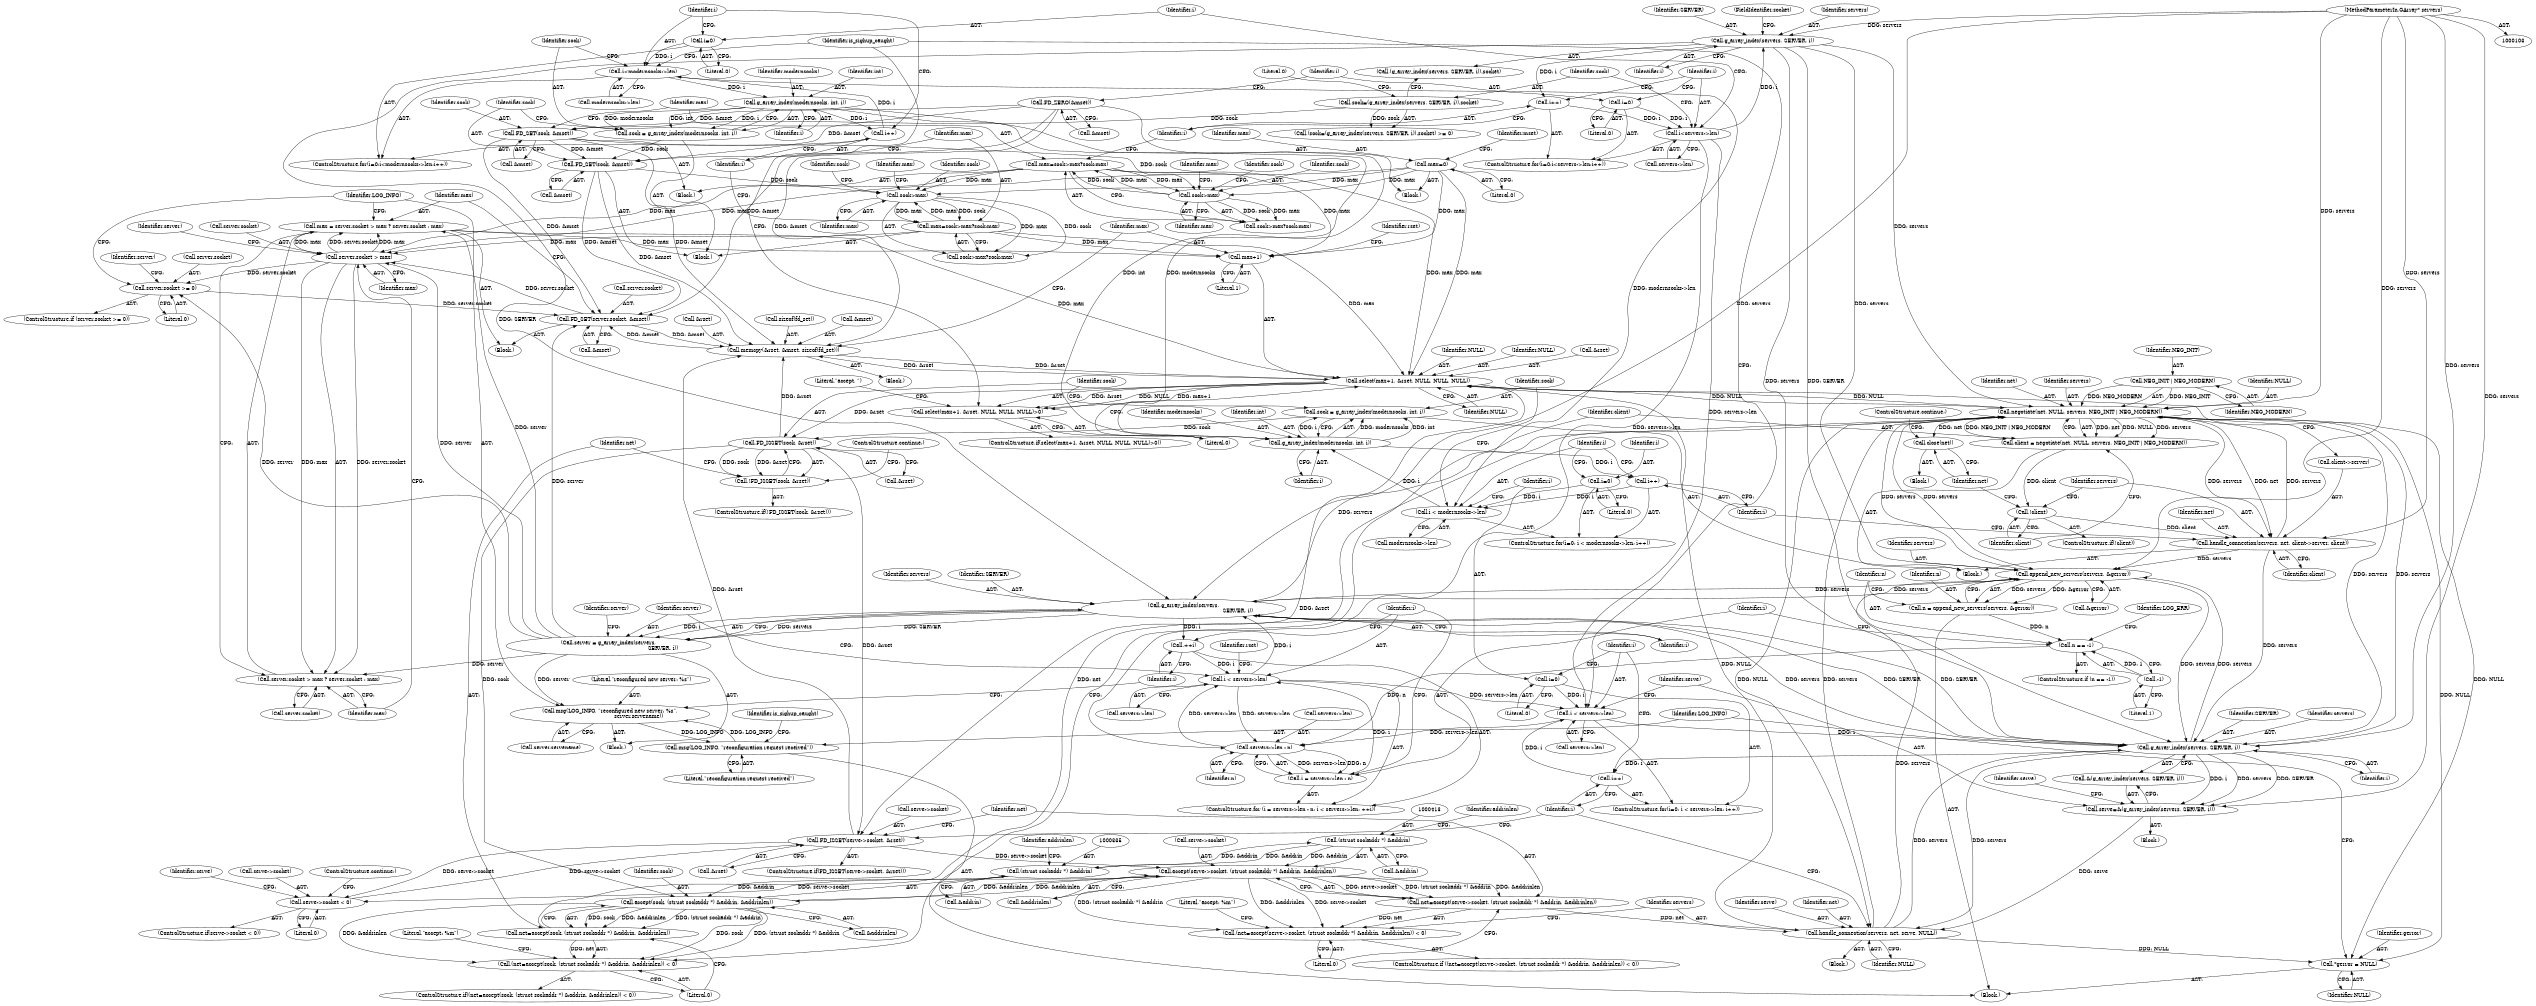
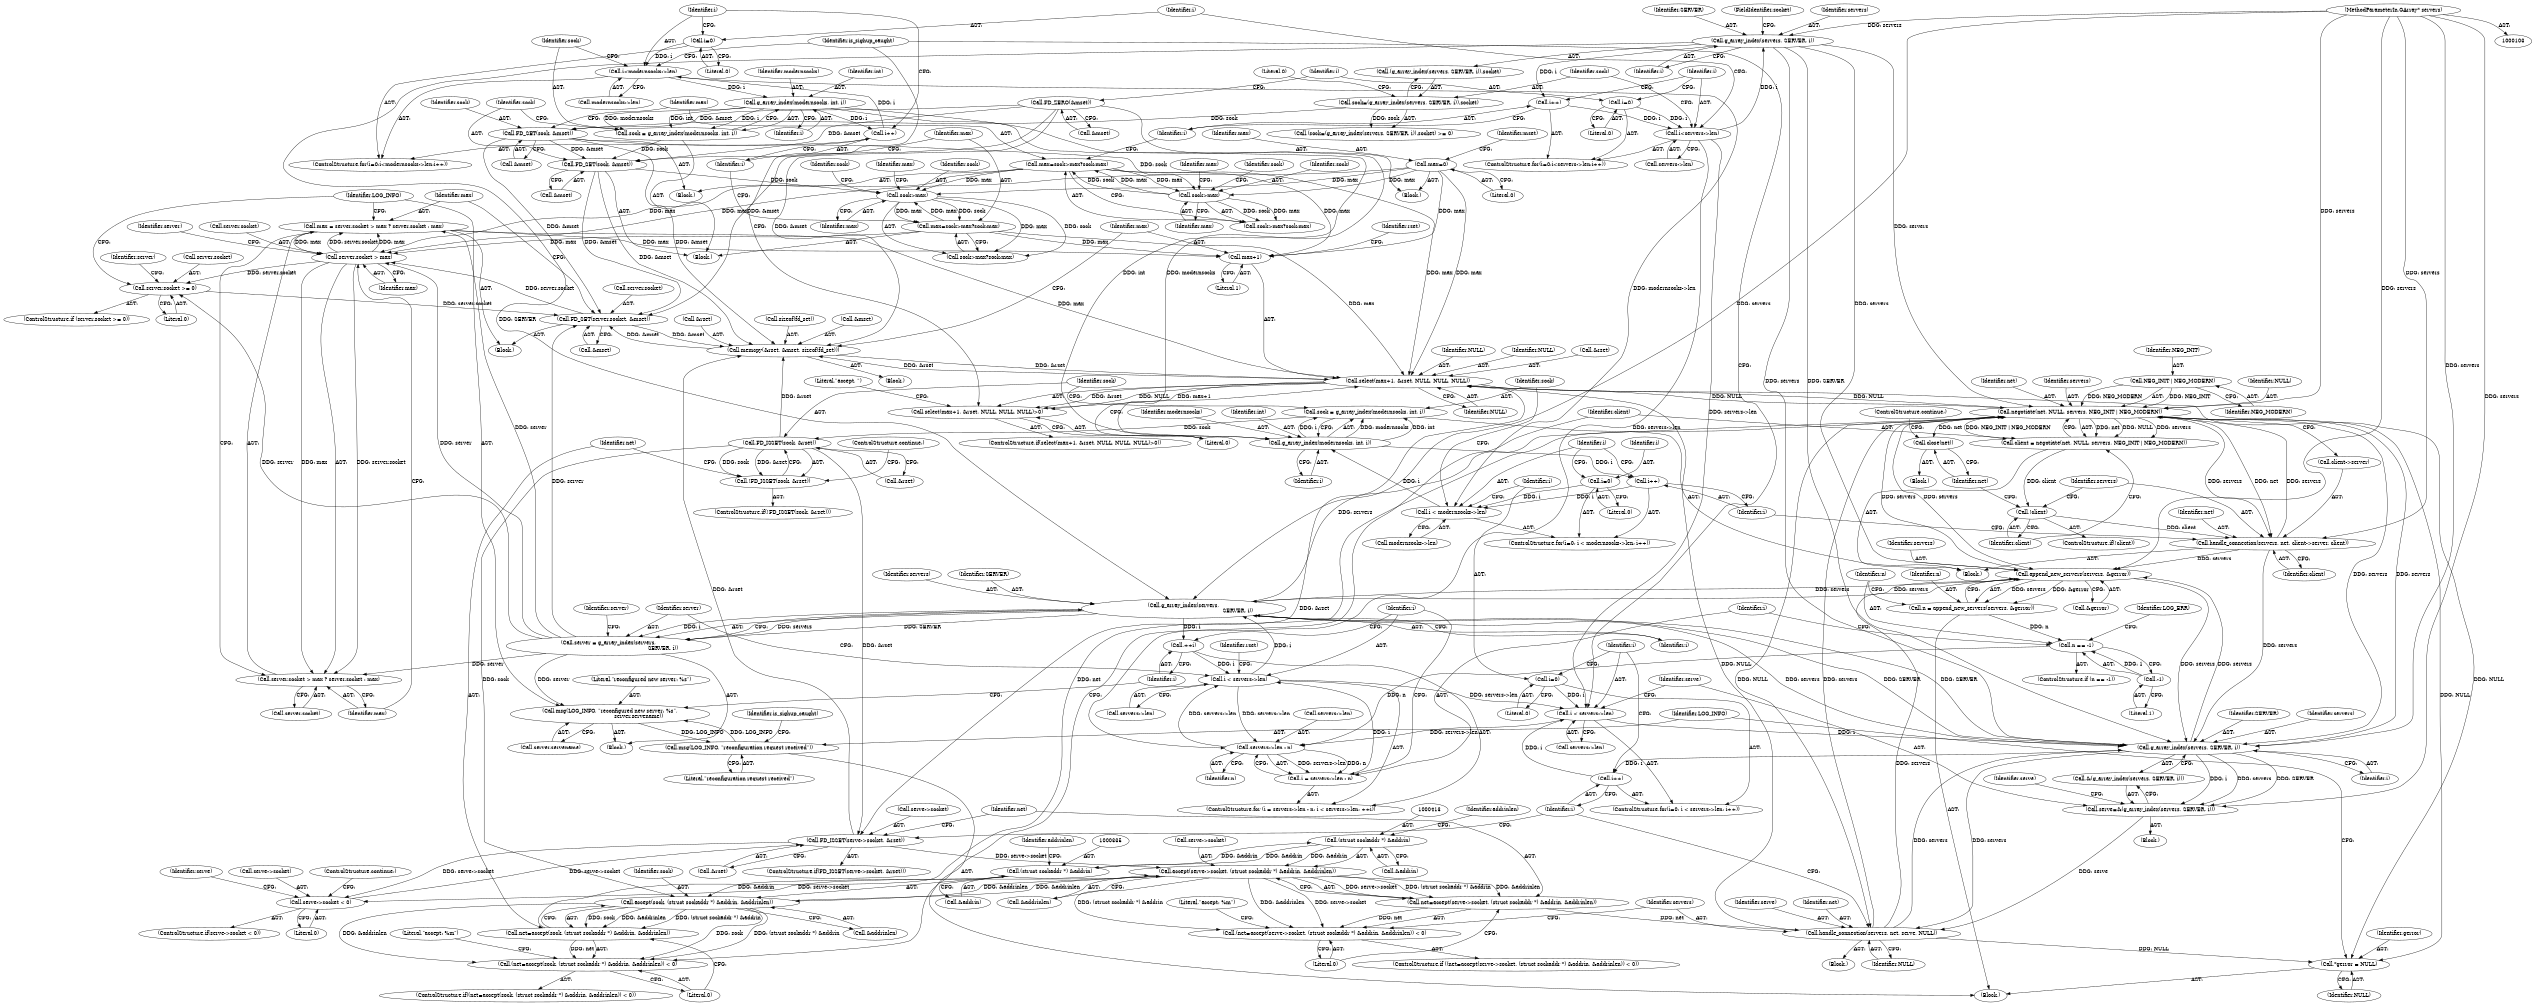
edge "(Call,(g_array_index(servers, SERVER, i)).socket)" -> "(Call,sock=(g_array_index(servers, SERVER, i)).socket)": added, label "AST:"
edge "(Call,select(max+1, &rset, NULL, NULL, NULL))" -> "(Call,FD_ISSET(sock, &rset))": removed, label "DDG: &rset"
